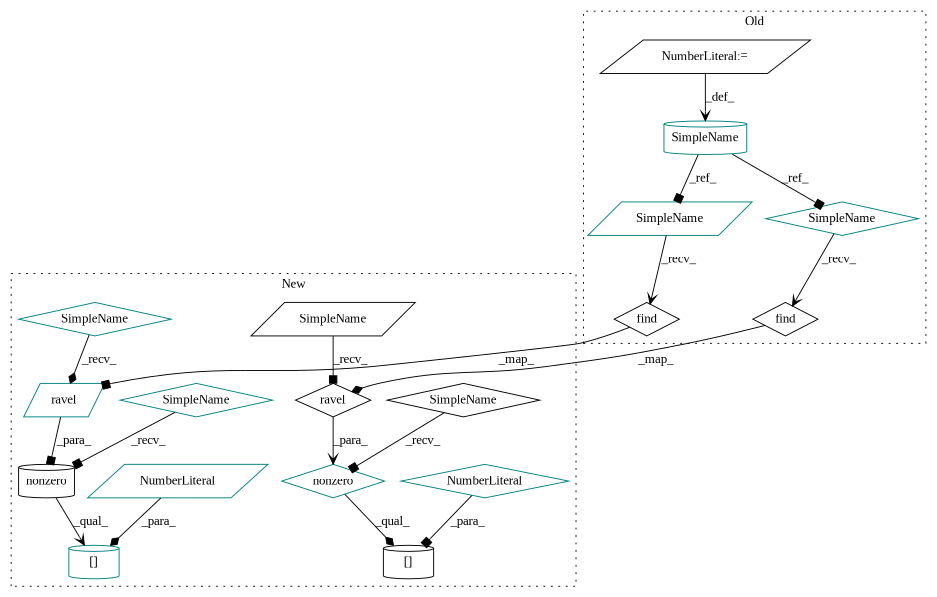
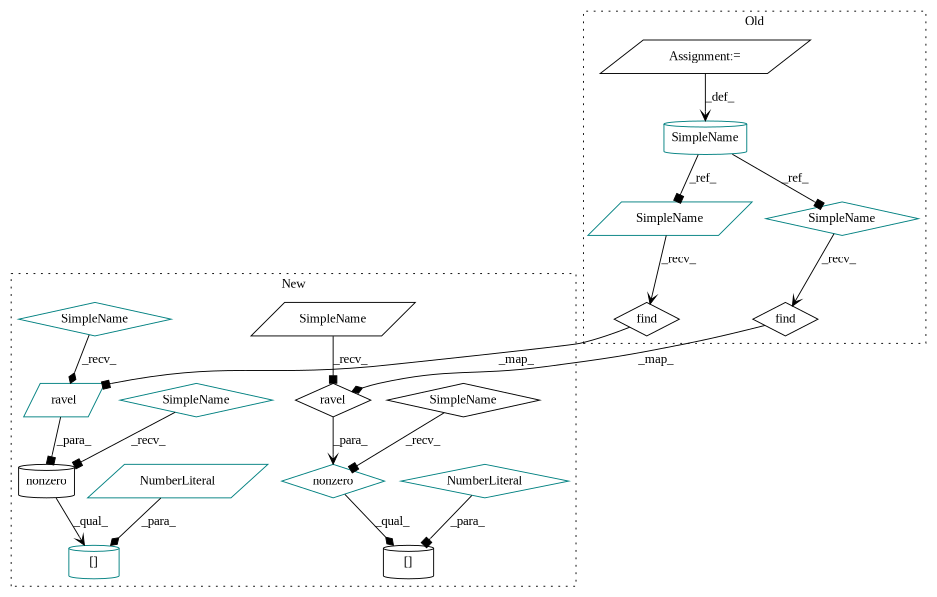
node "NumberLiteral:=": label "NumberLiteral:=" -> "Assignment:="
